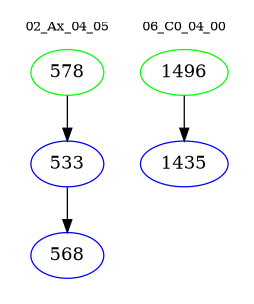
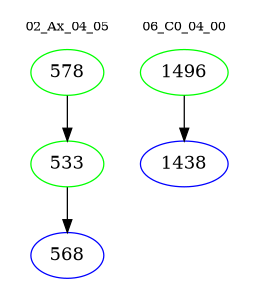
node "533": color blue -> green
node "1435": label "1435" -> "1438"
